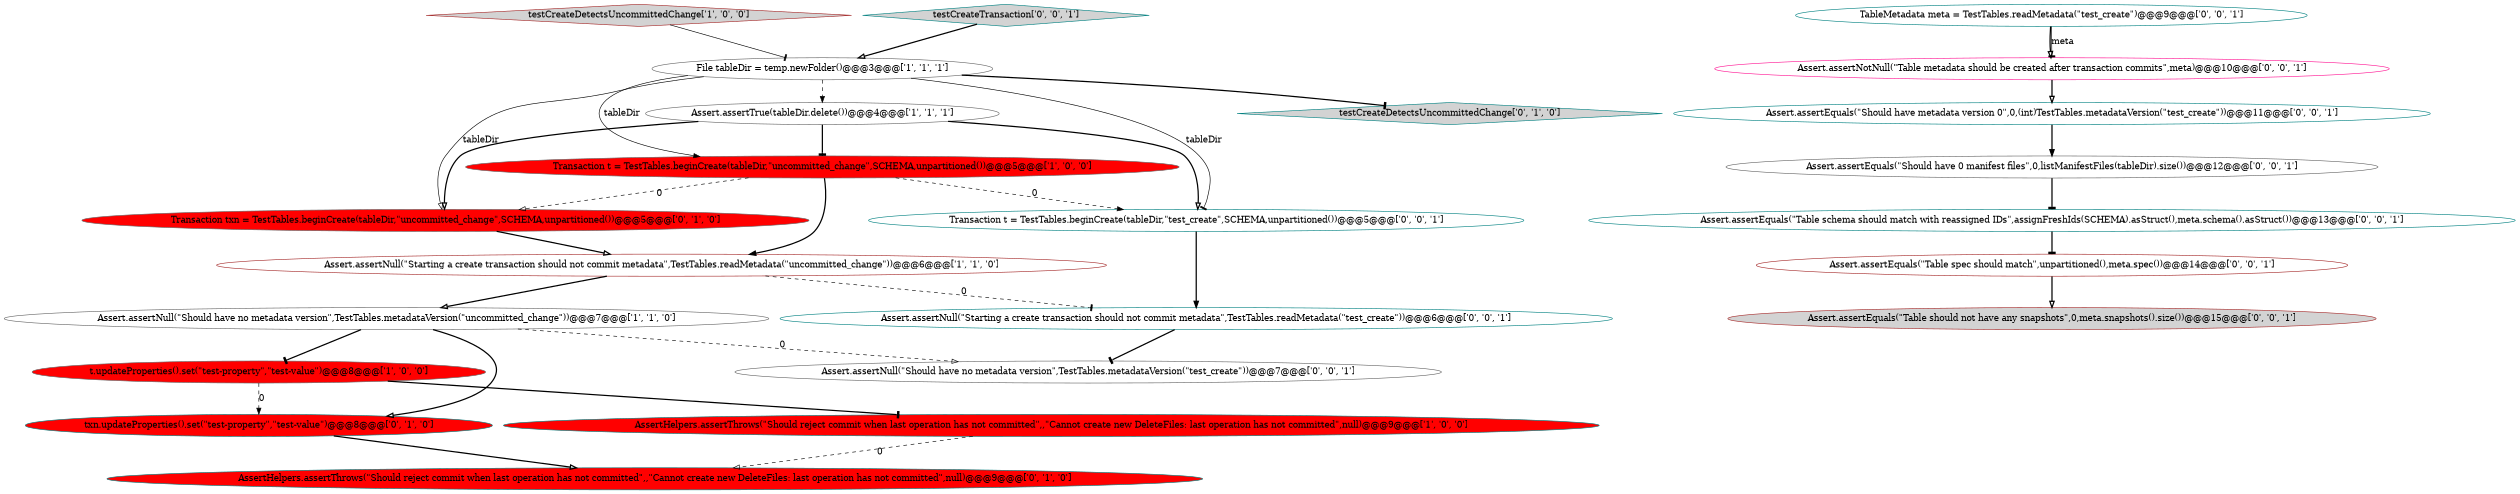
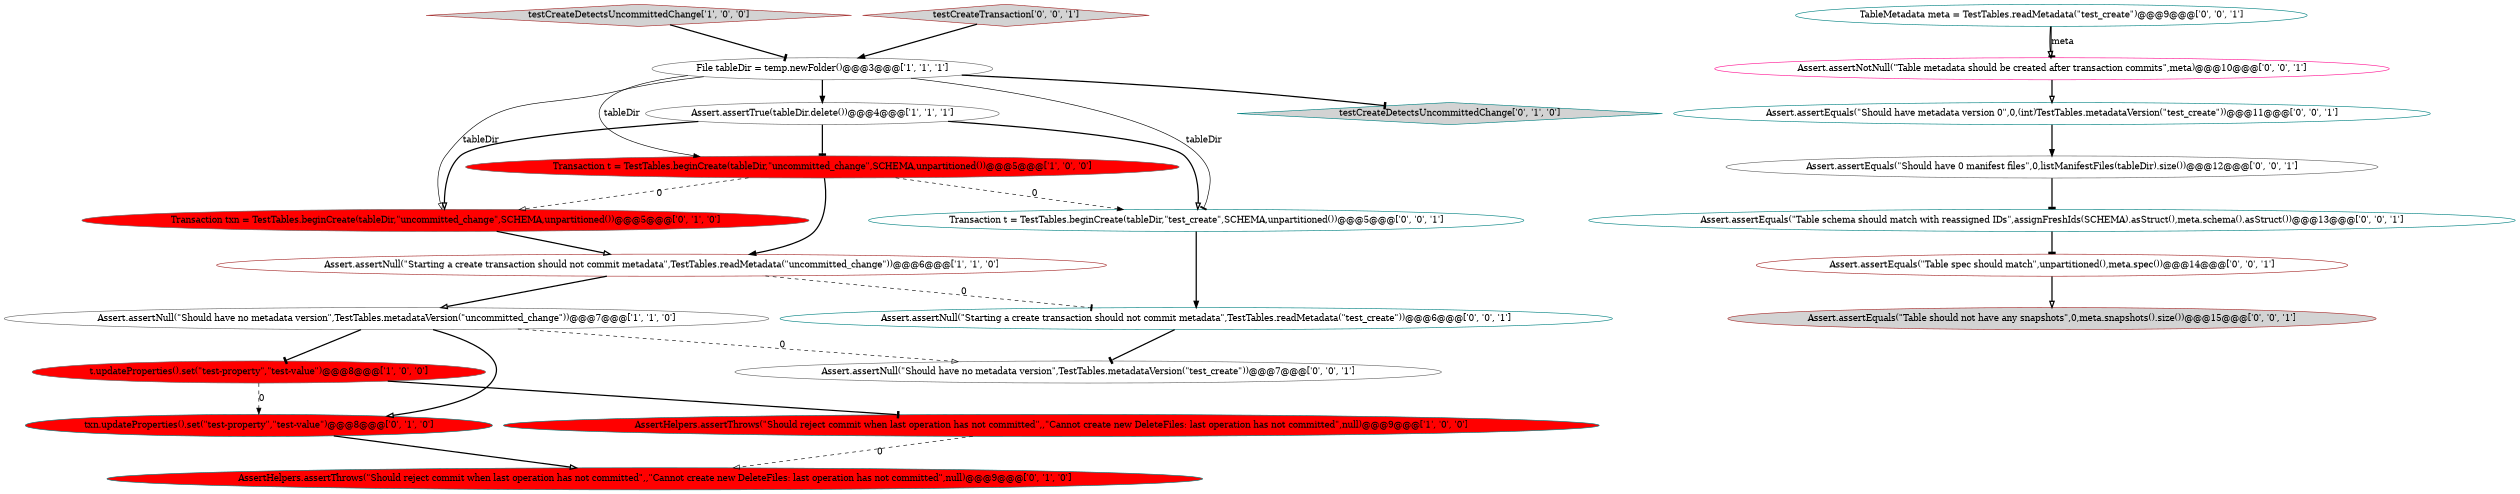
node "testCreateTransaction['0', '0', '1']": color teal -> brown
edge "testCreateTransaction['0', '0', '1']" -> "File tableDir = temp.newFolder()@@@3@@@['1', '1', '1']": arrowhead onormal -> normal
edge "testCreateDetectsUncommittedChange['1', '0', '0']" -> "File tableDir = temp.newFolder()@@@3@@@['1', '1', '1']": style solid -> bold
edge "File tableDir = temp.newFolder()@@@3@@@['1', '1', '1']" -> "Assert.assertTrue(tableDir.delete())@@@4@@@['1', '1', '1']": style dashed -> bold
